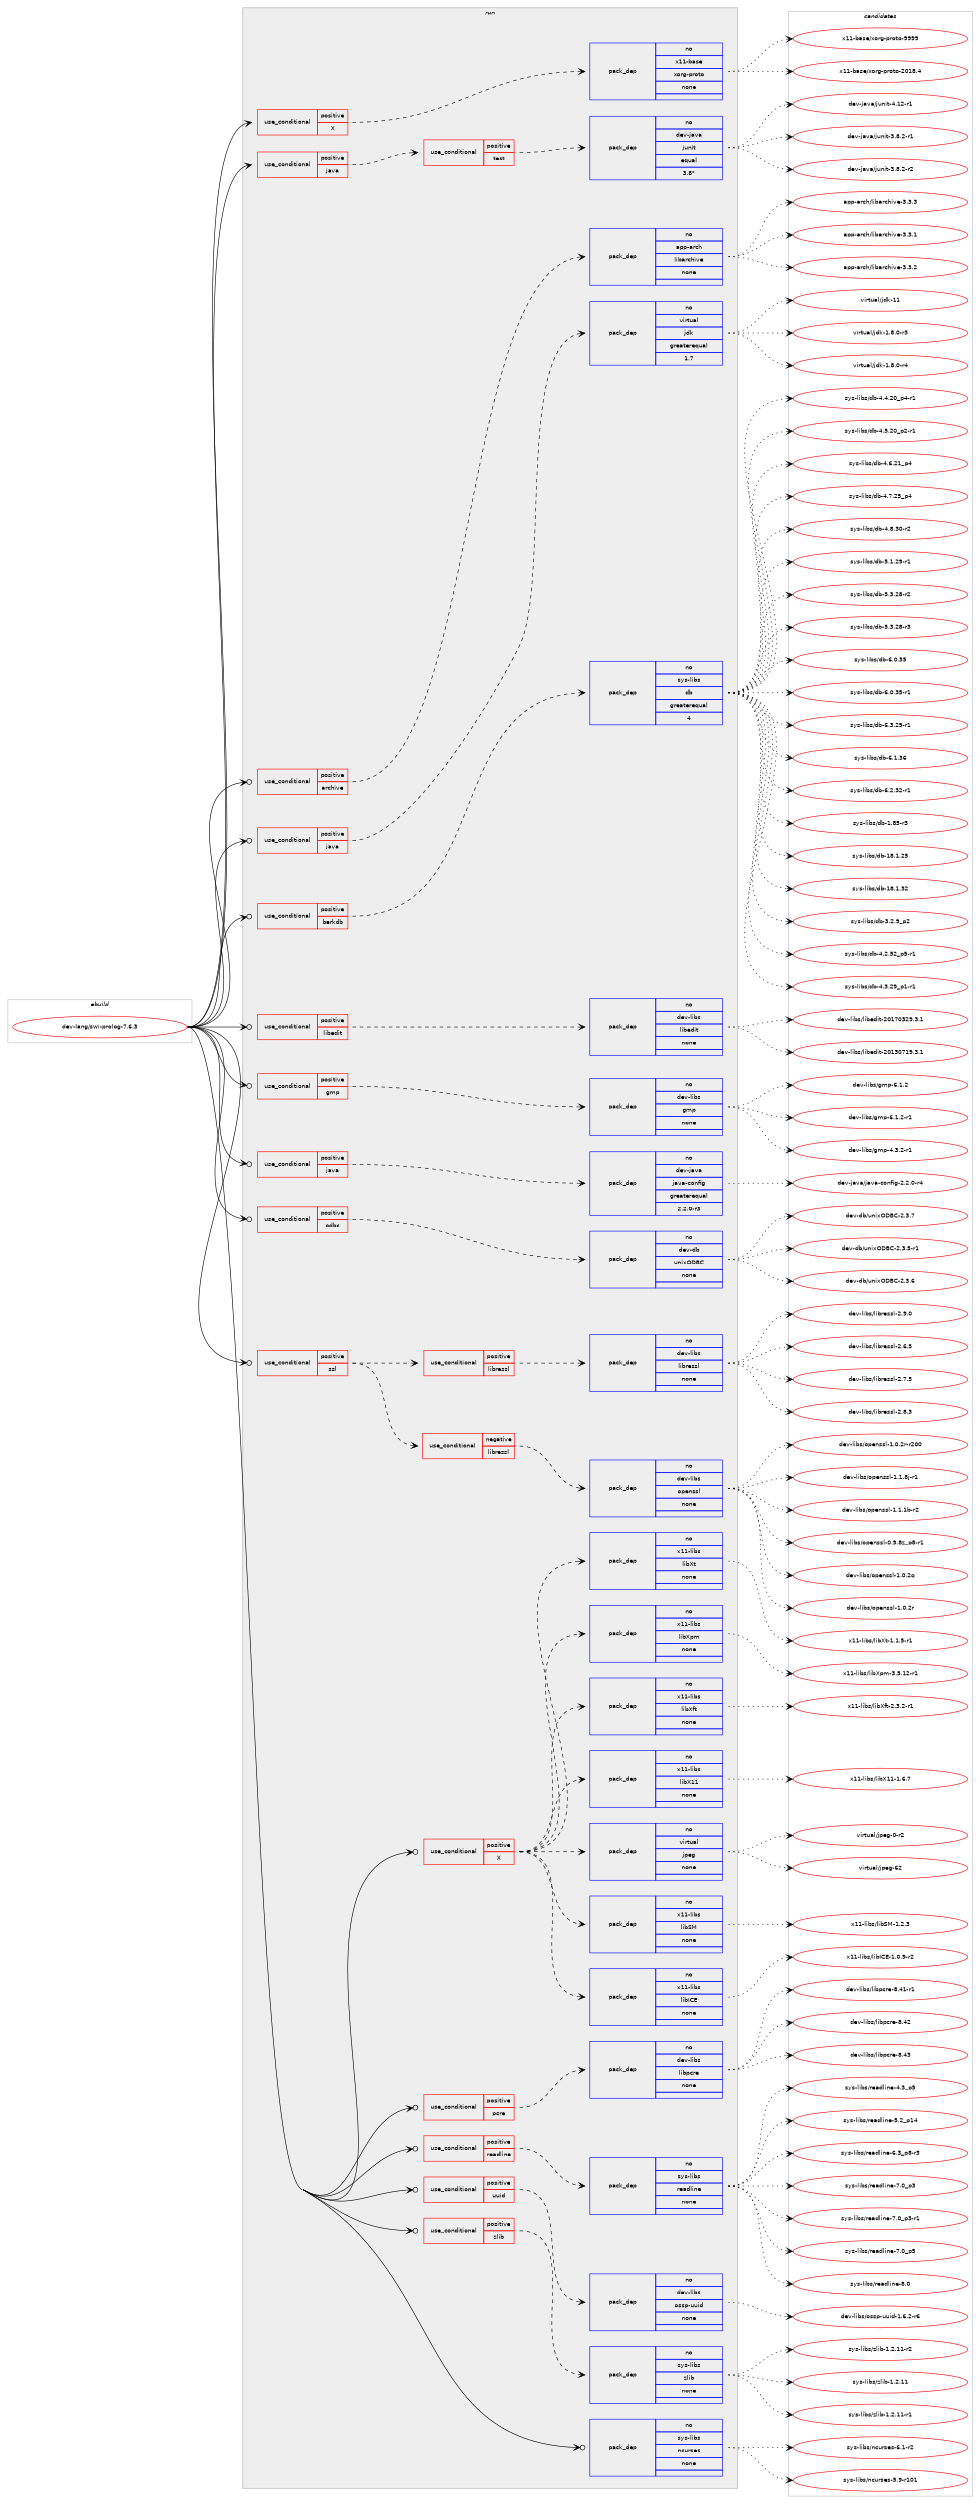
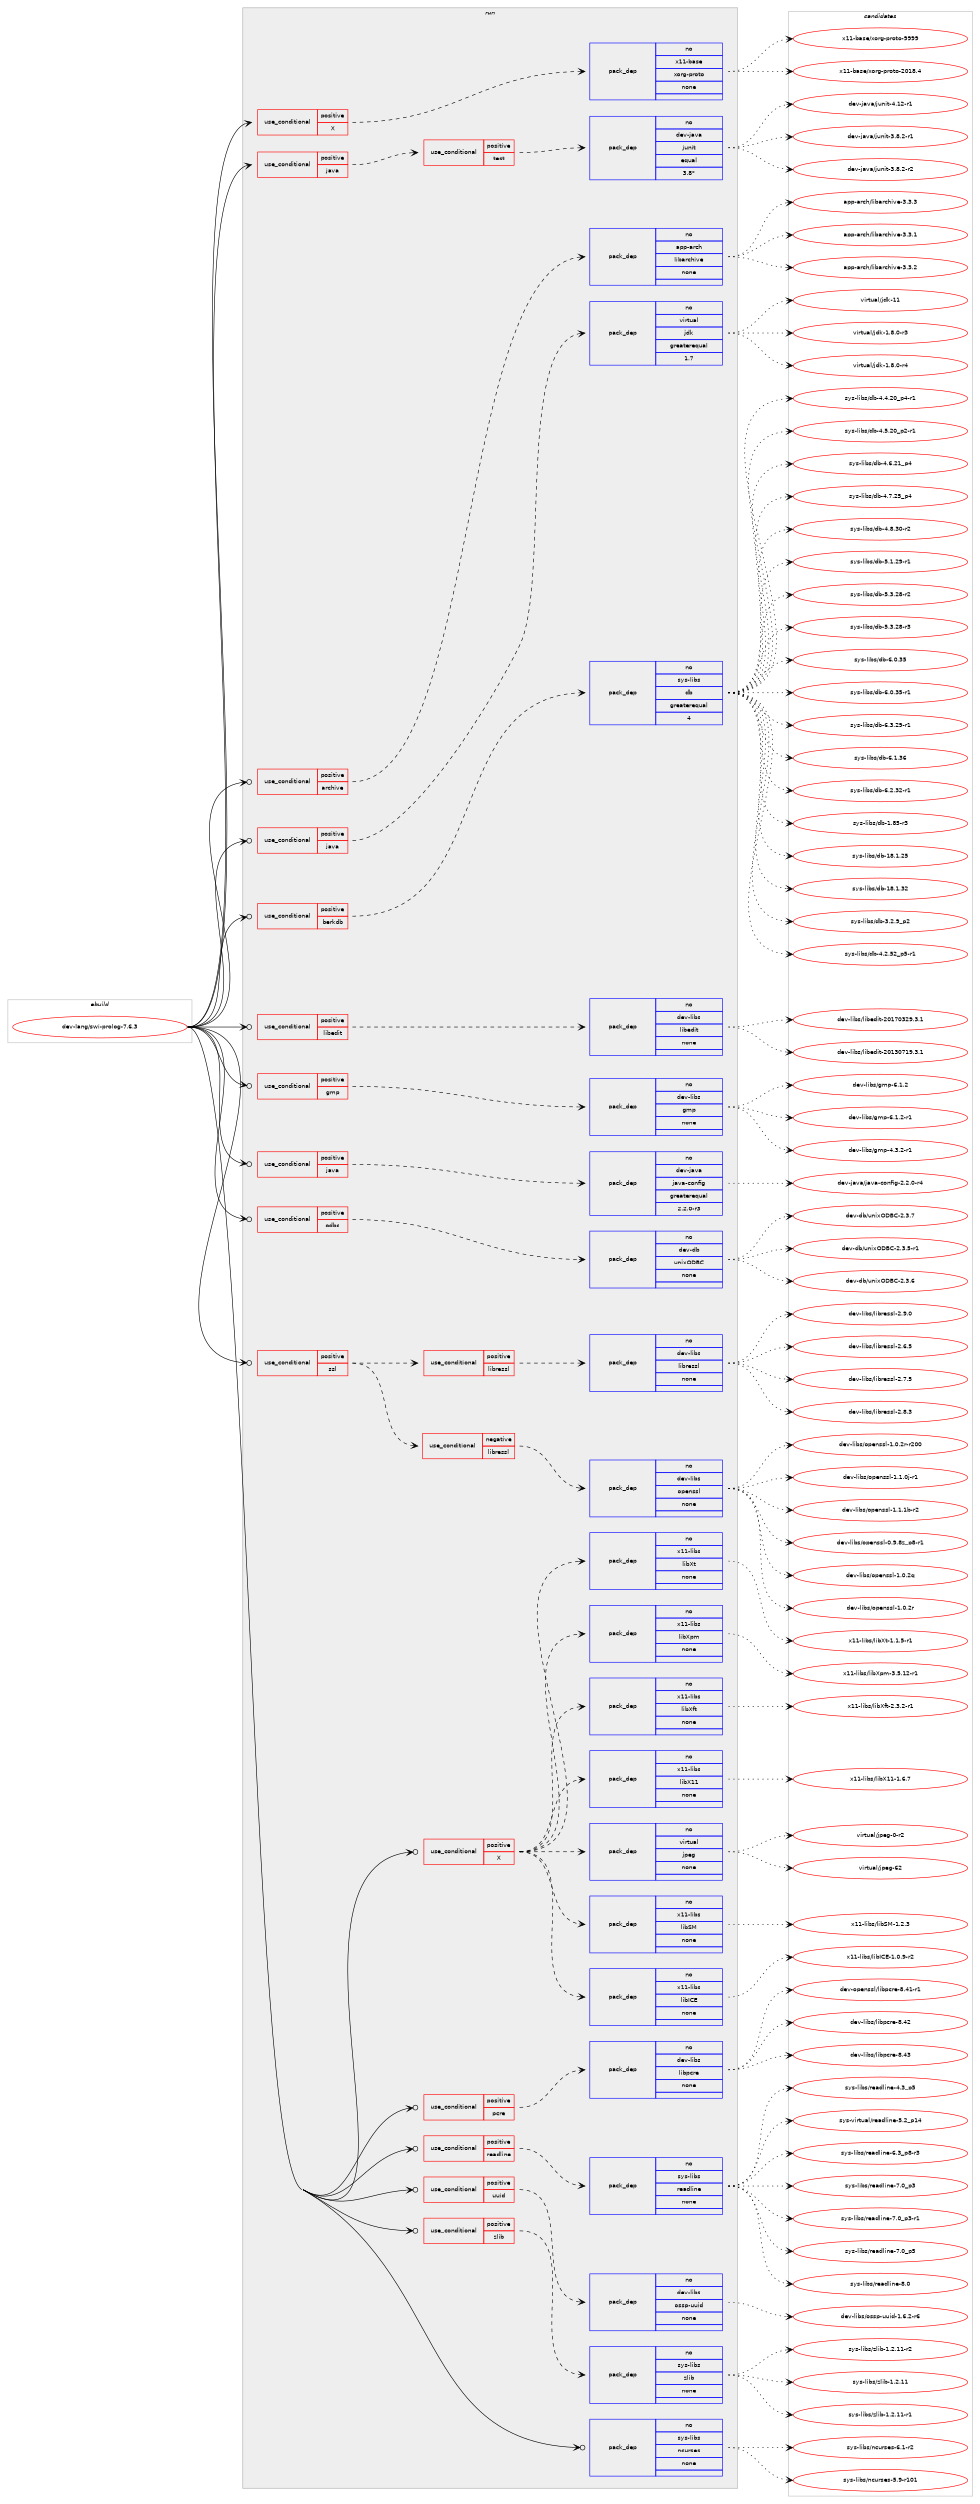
node "sys-libs/db-4.3.29_p1-r1": removed
node "dev-libs/openssl-1.1.8j-r1": label "dev-libs/openssl-1.1.8j-r1" -> "dev-libs/openssl-1.1.0j-r1"
node "dev-libs/libpcre-8.41-r1": label "dev-libs/libpcre-8.41-r1" -> "dev-openssl/libpcre-8.41-r1"
node "sys-libs/readline-5.2_p14": label "sys-libs/readline-5.2_p14" -> "sys-virtual/readline-5.2_p14"
